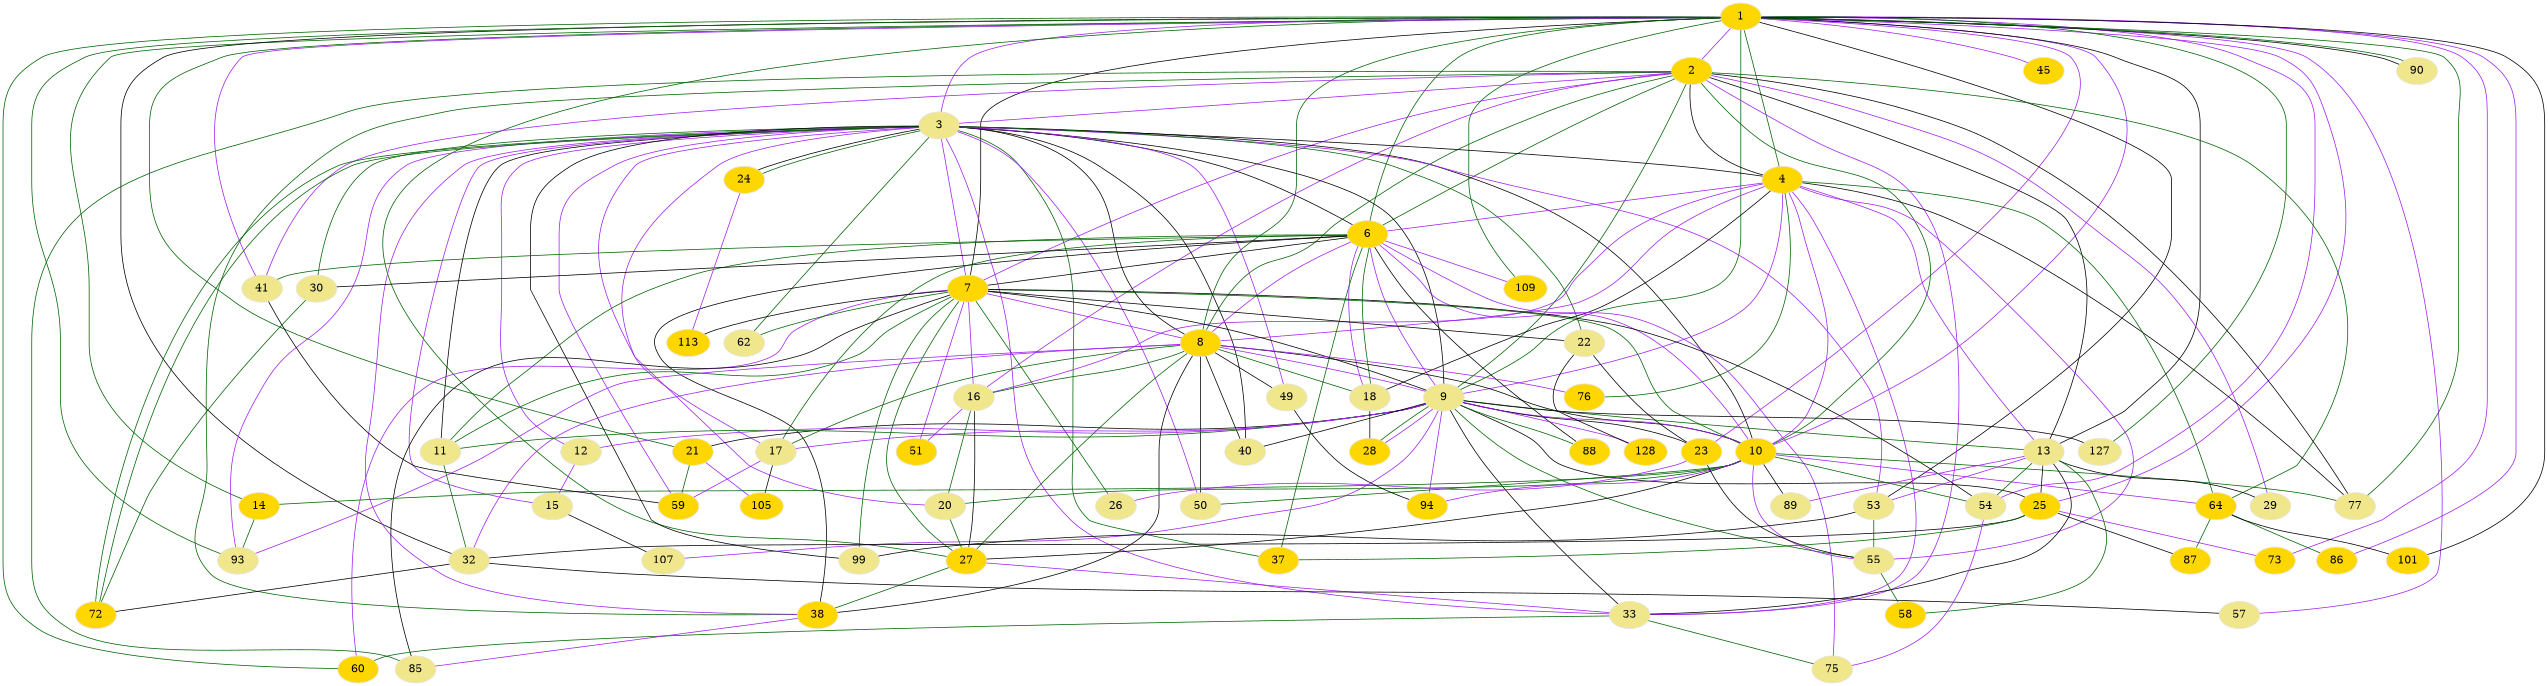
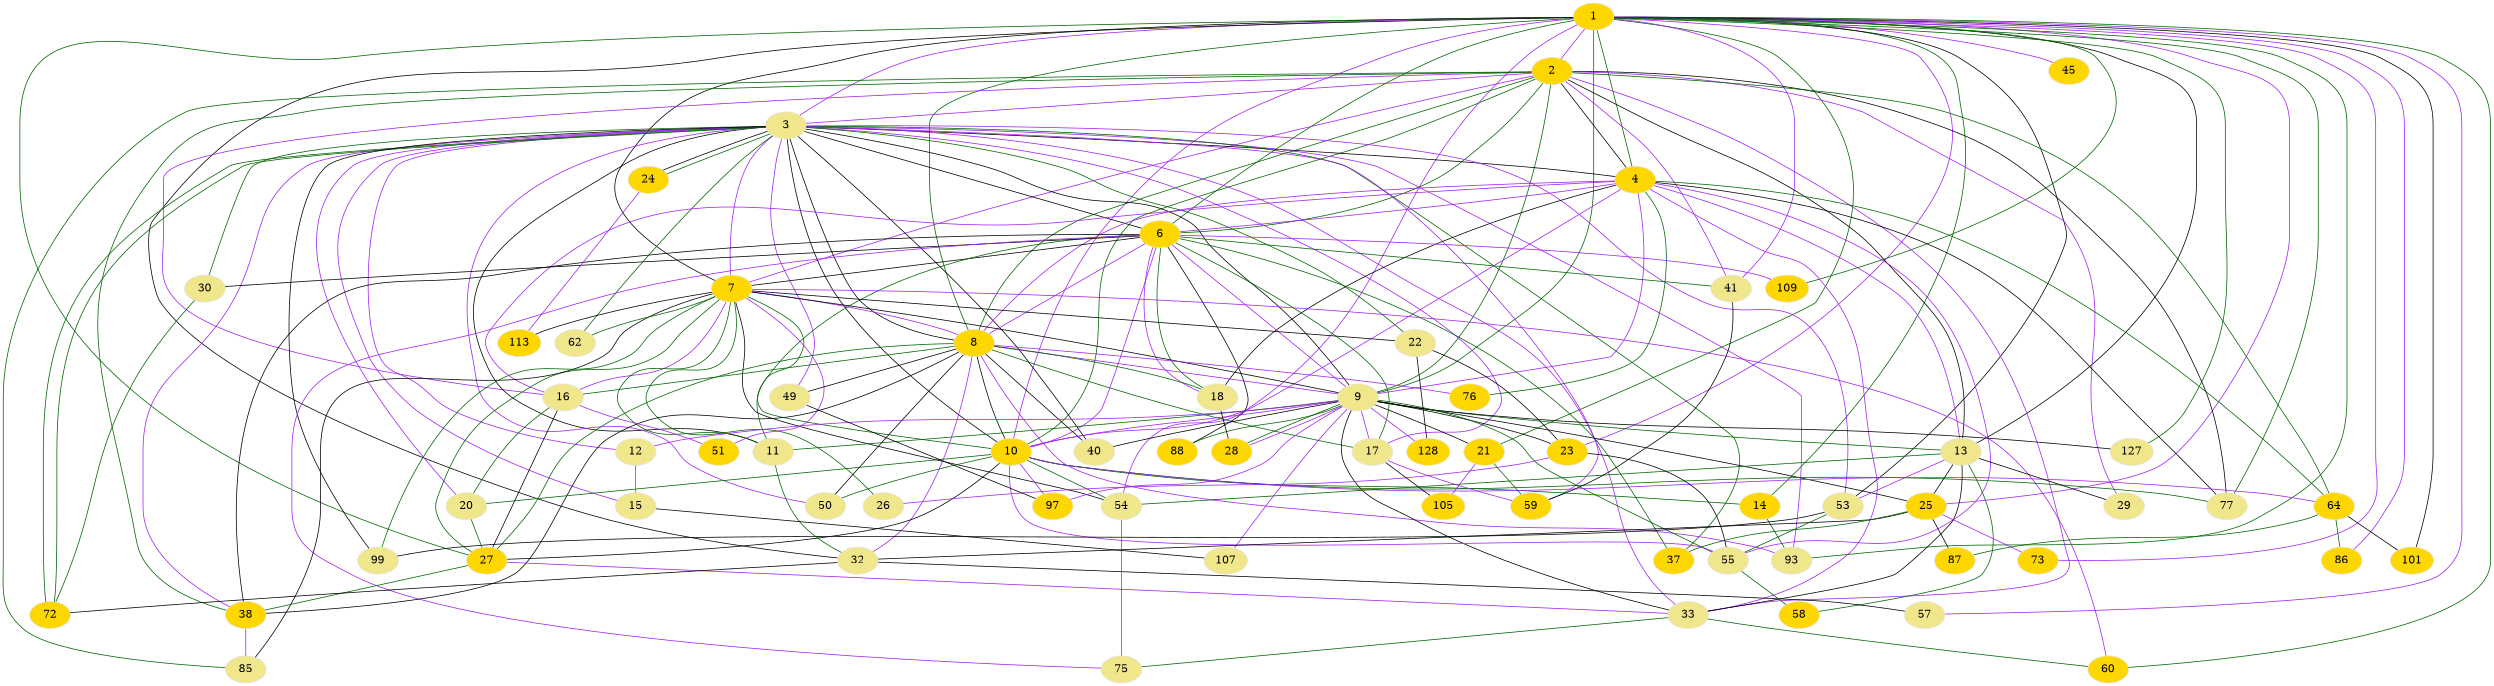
node "90": removed
node "94": label "94" -> "97"
node "89": removed
